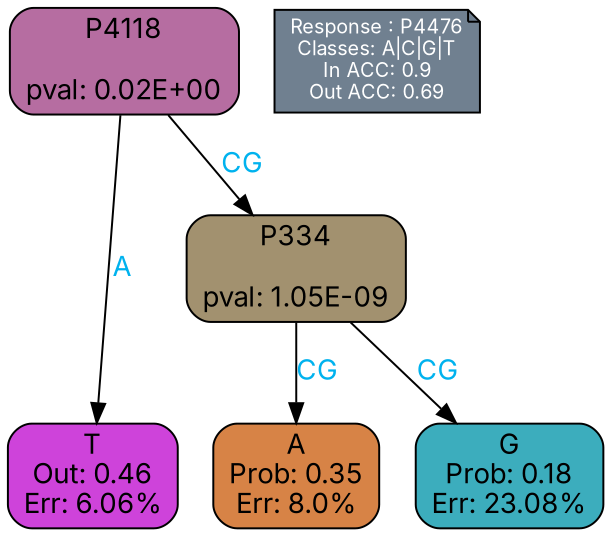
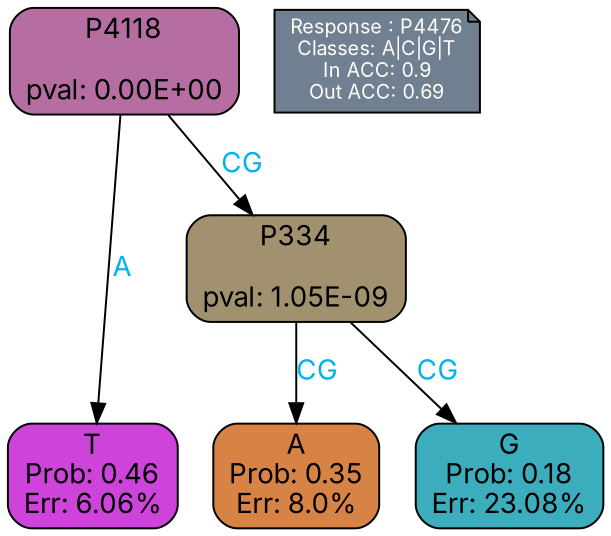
node "P4118 pval: 0.02E+00": label "P4118 pval: 0.02E+00" -> "P4118 pval: 0.00E+00"
node "T Out: 0.46 Err: 6.06%": label "T Out: 0.46 Err: 6.06%" -> "T Prob: 0.46 Err: 6.06%"
